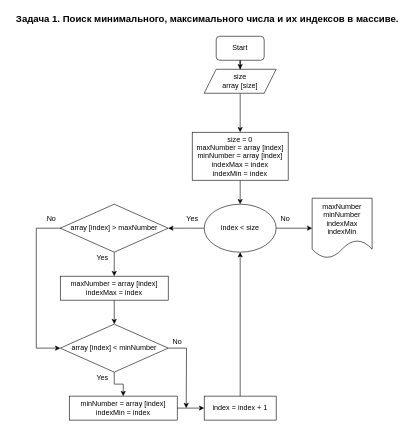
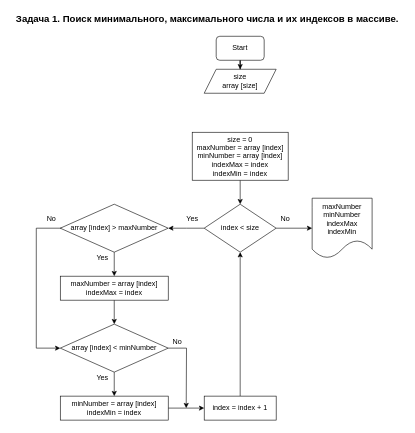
edge "size array [size]" -> "size = 0 maxNumber = array [index] minNumber = array [index] indexMax = index indexMin = index": removed
node "index < size": shape ellipse -> diamond
node "minNumber = array [index] indexMin = index": moved (123, 408) -> (114, 408)
